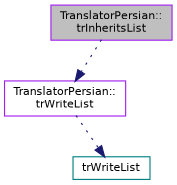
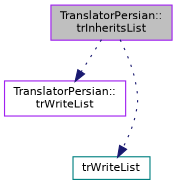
edge "TranslatorPersian:: trWriteList" -> "trWriteList": now "TranslatorPersian:: trInheritsList" -> "trWriteList"
